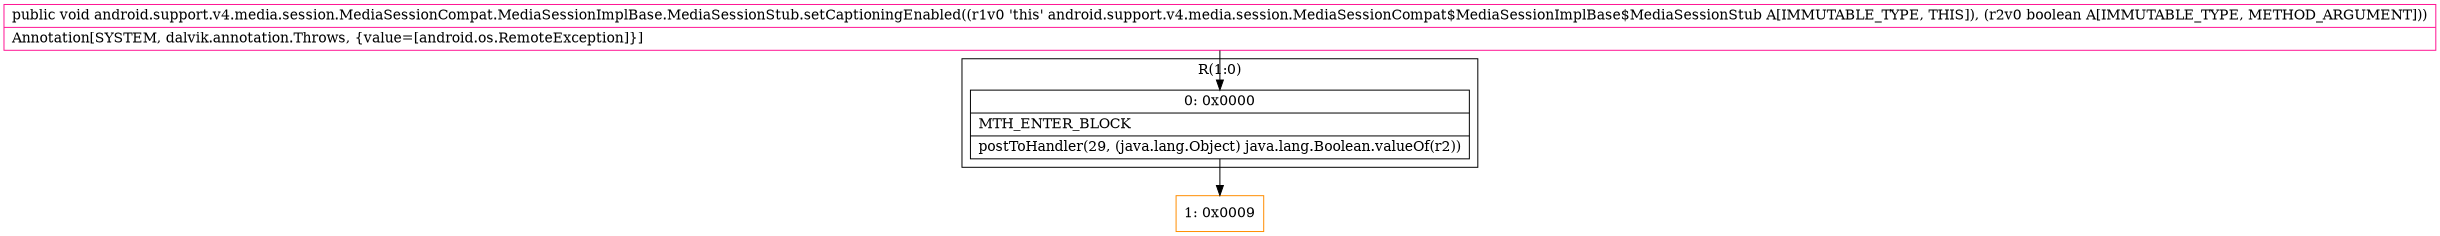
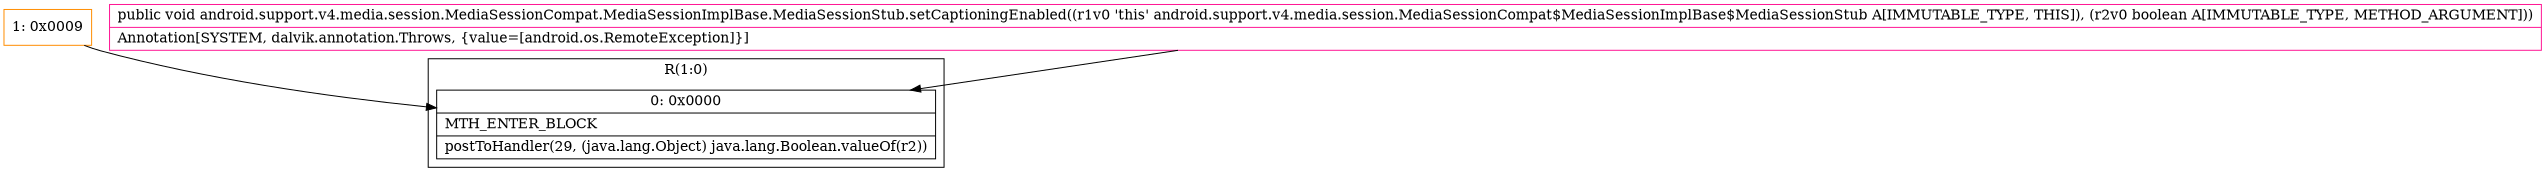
edge "0: 0x0000" -> "1: 0x0009": reversed
